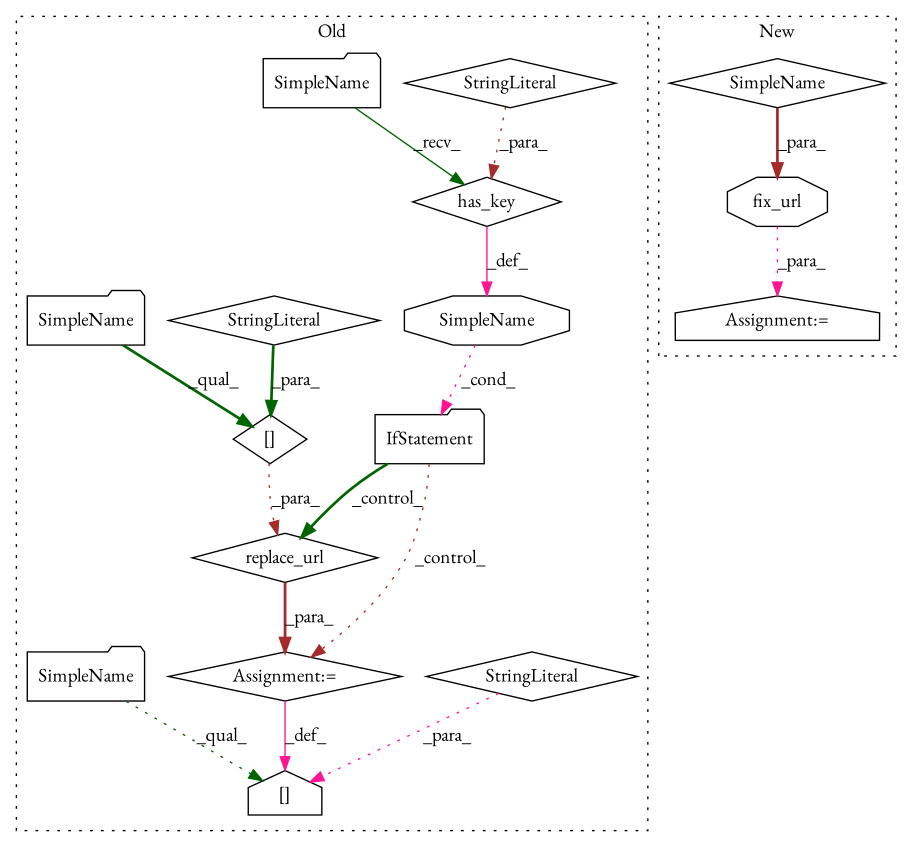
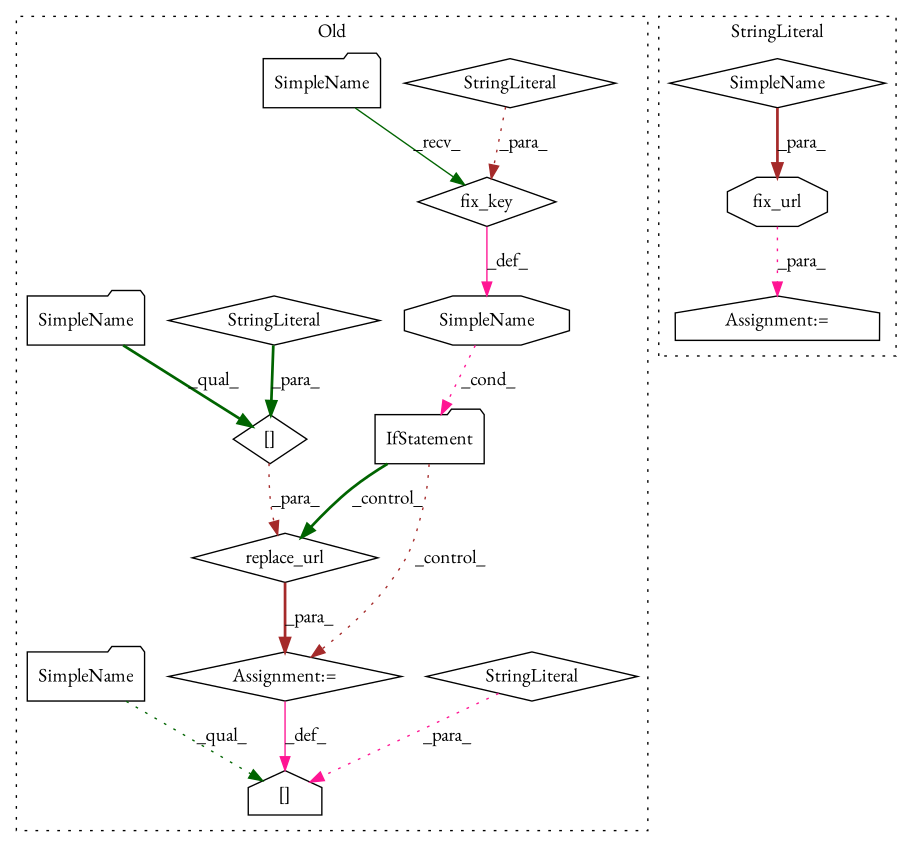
cluster "New": label "New" -> "StringLiteral"
node "has_key": label "has_key" -> "fix_key"
